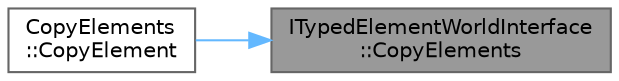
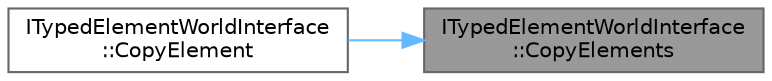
node "CopyElements ::CopyElement": label "CopyElements ::CopyElement" -> "ITypedElementWorldInterface ::CopyElement"
